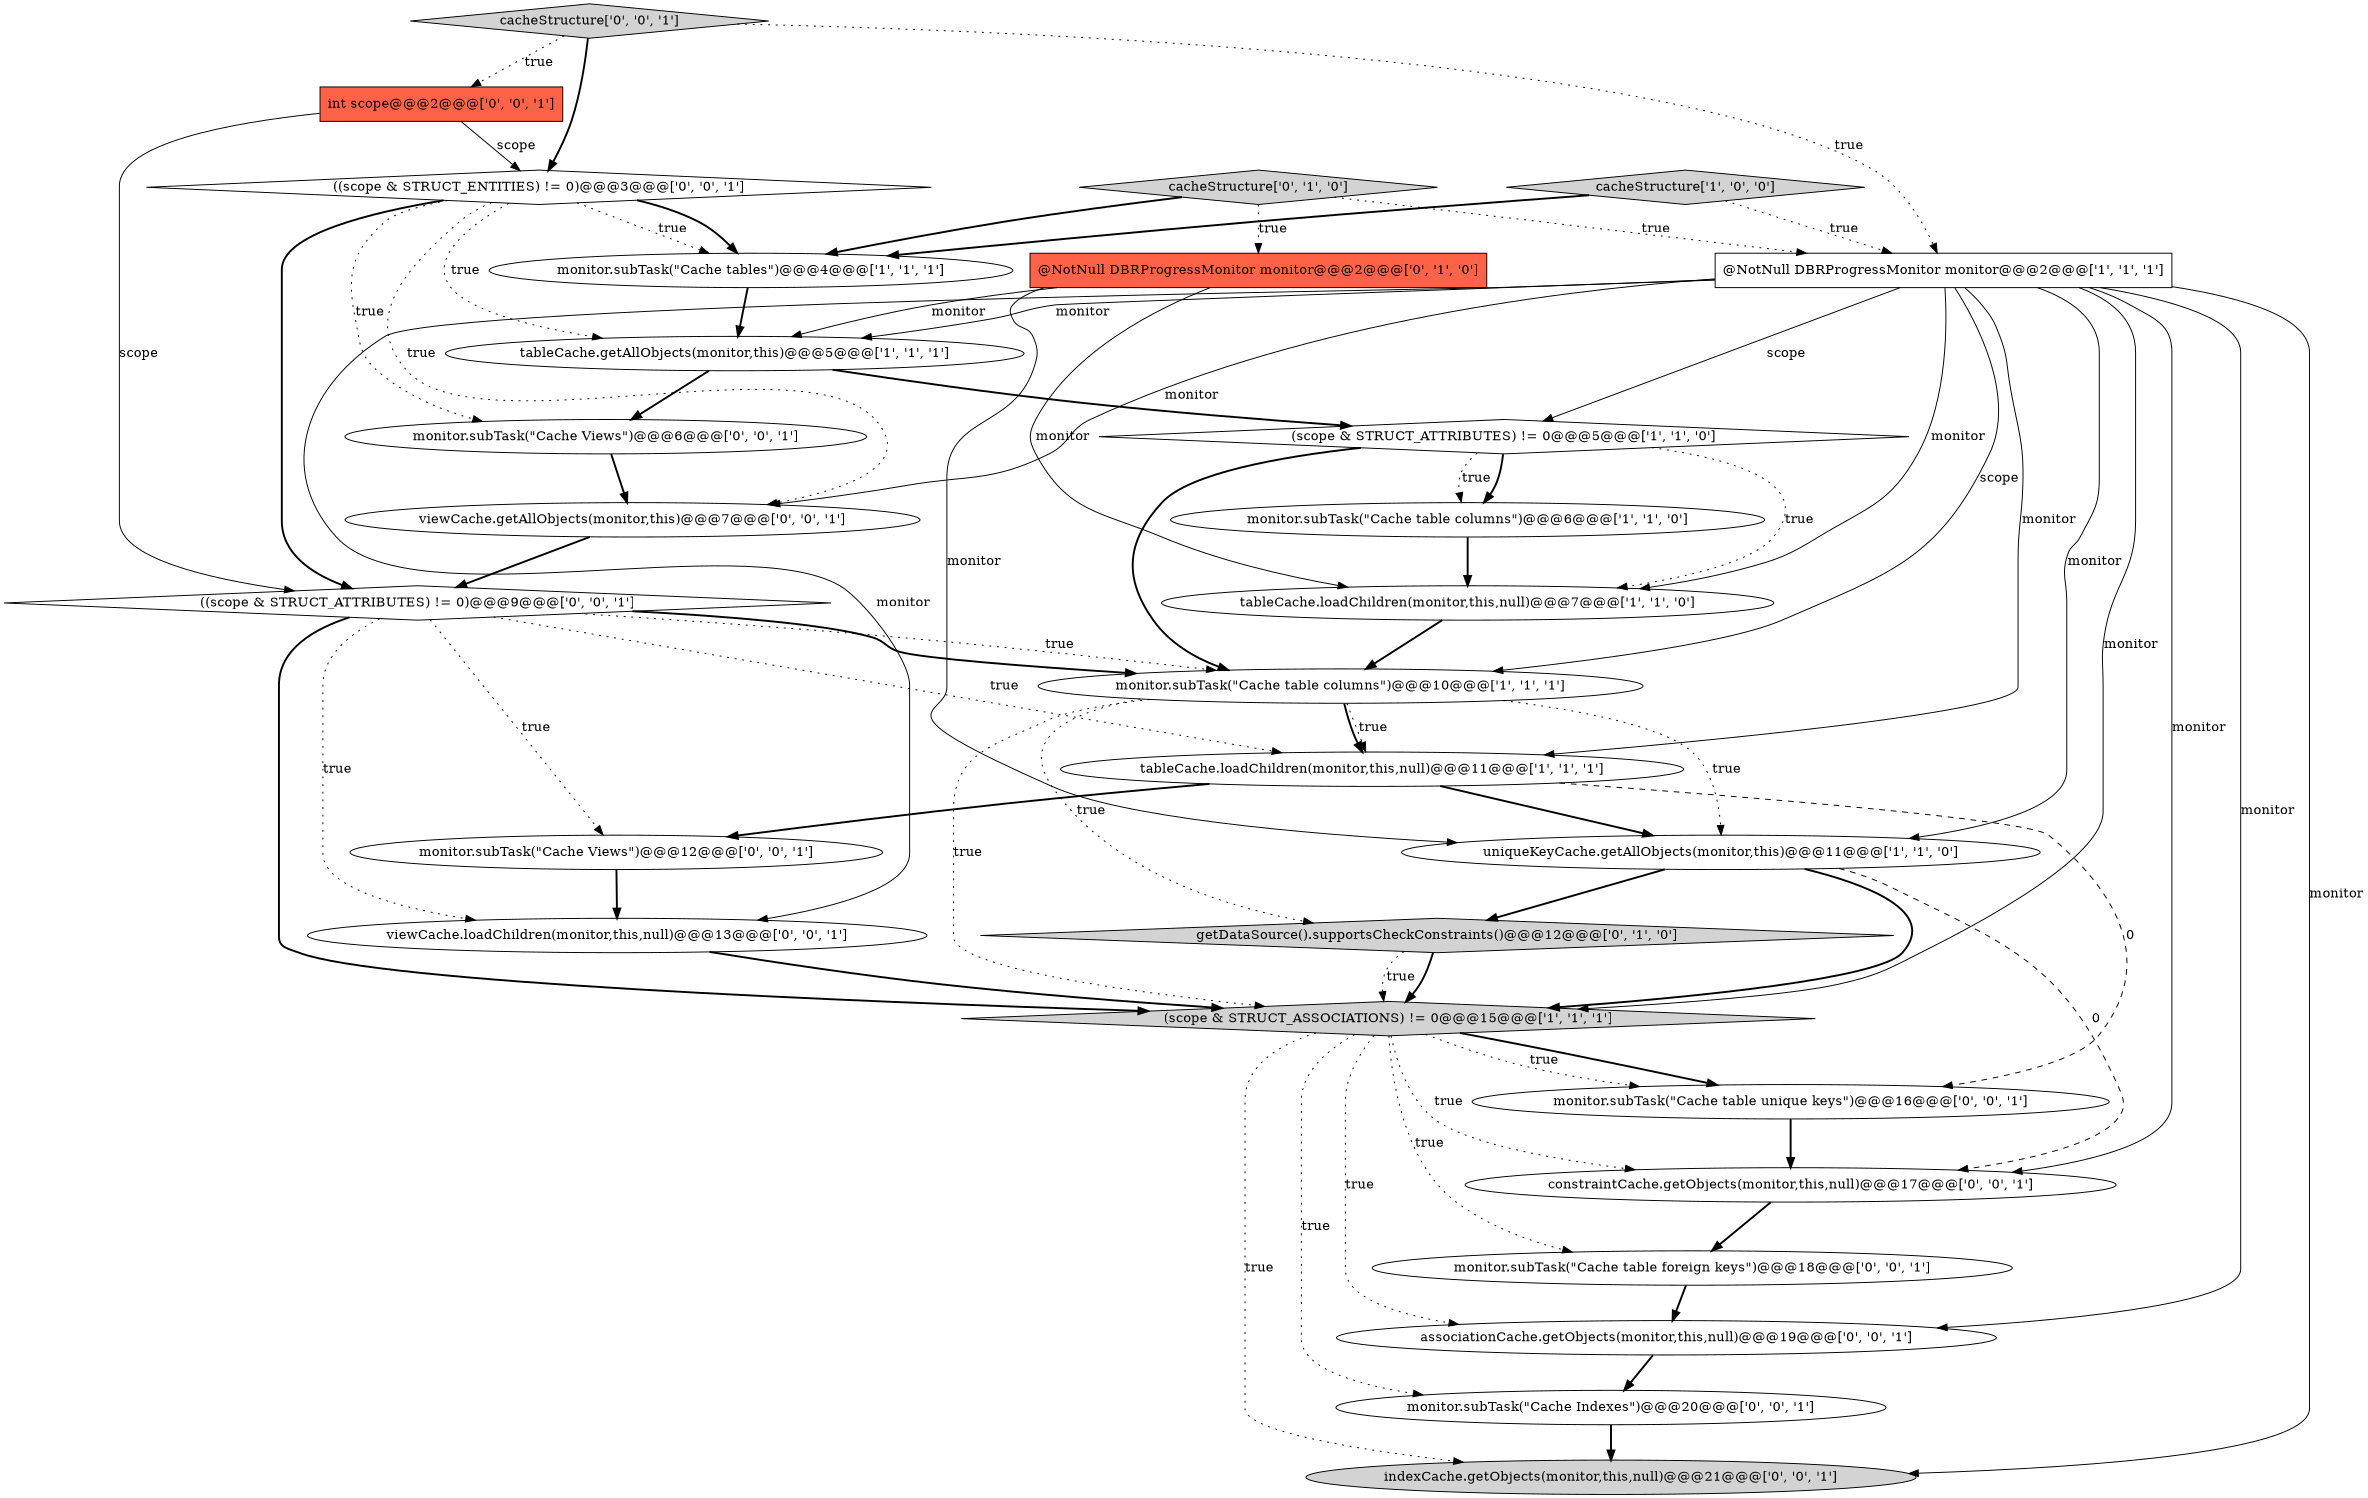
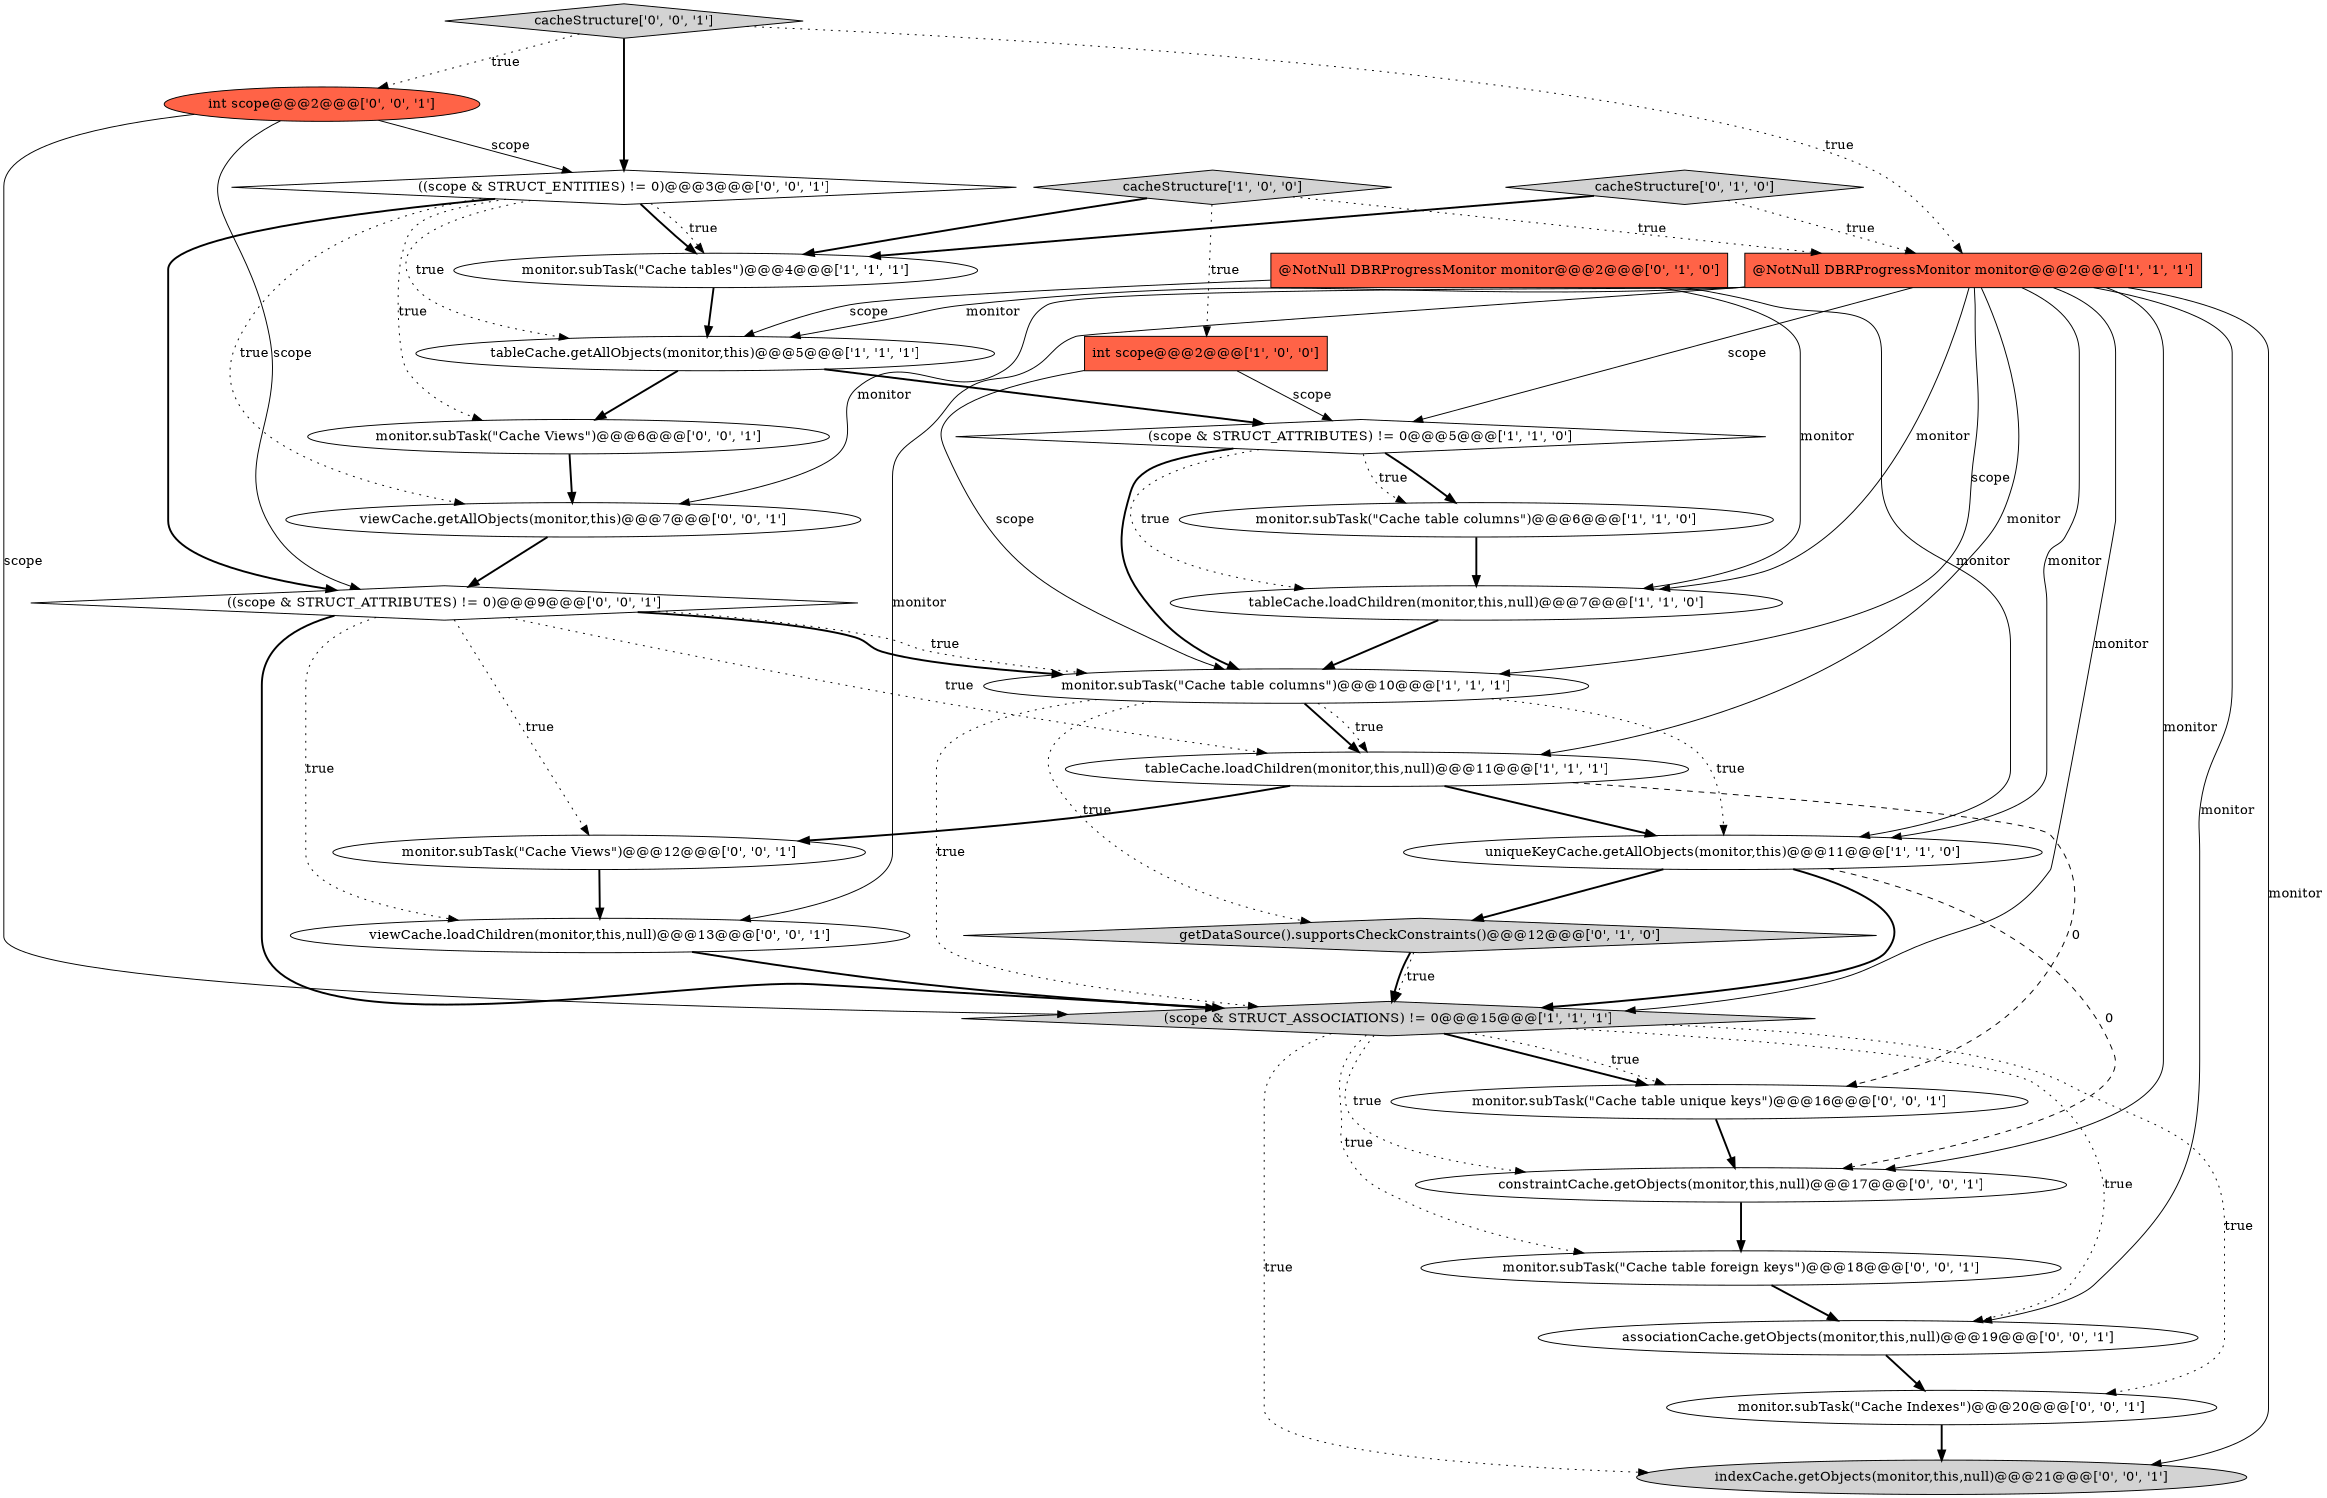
node "int scope@@@2@@@['0', '0', '1']": shape box -> ellipse
edge "cacheStructure['0', '1', '0']" -> "@NotNull DBRProgressMonitor monitor@@@2@@@['0', '1', '0']": removed, label "true"
node "@NotNull DBRProgressMonitor monitor@@@2@@@['1', '1', '1']": fillcolor white -> tomato
edge "@NotNull DBRProgressMonitor monitor@@@2@@@['0', '1', '0']" -> "tableCache.getAllObjects(monitor,this)@@@5@@@['1', '1', '1']": label "monitor" -> "scope"
node "int scope@@@2@@@['1', '0', '0']": added
edge "int scope@@@2@@@['0', '0', '1']" -> "(scope & STRUCT_ASSOCIATIONS) != 0@@@15@@@['1', '1', '1']": added, label "scope"
